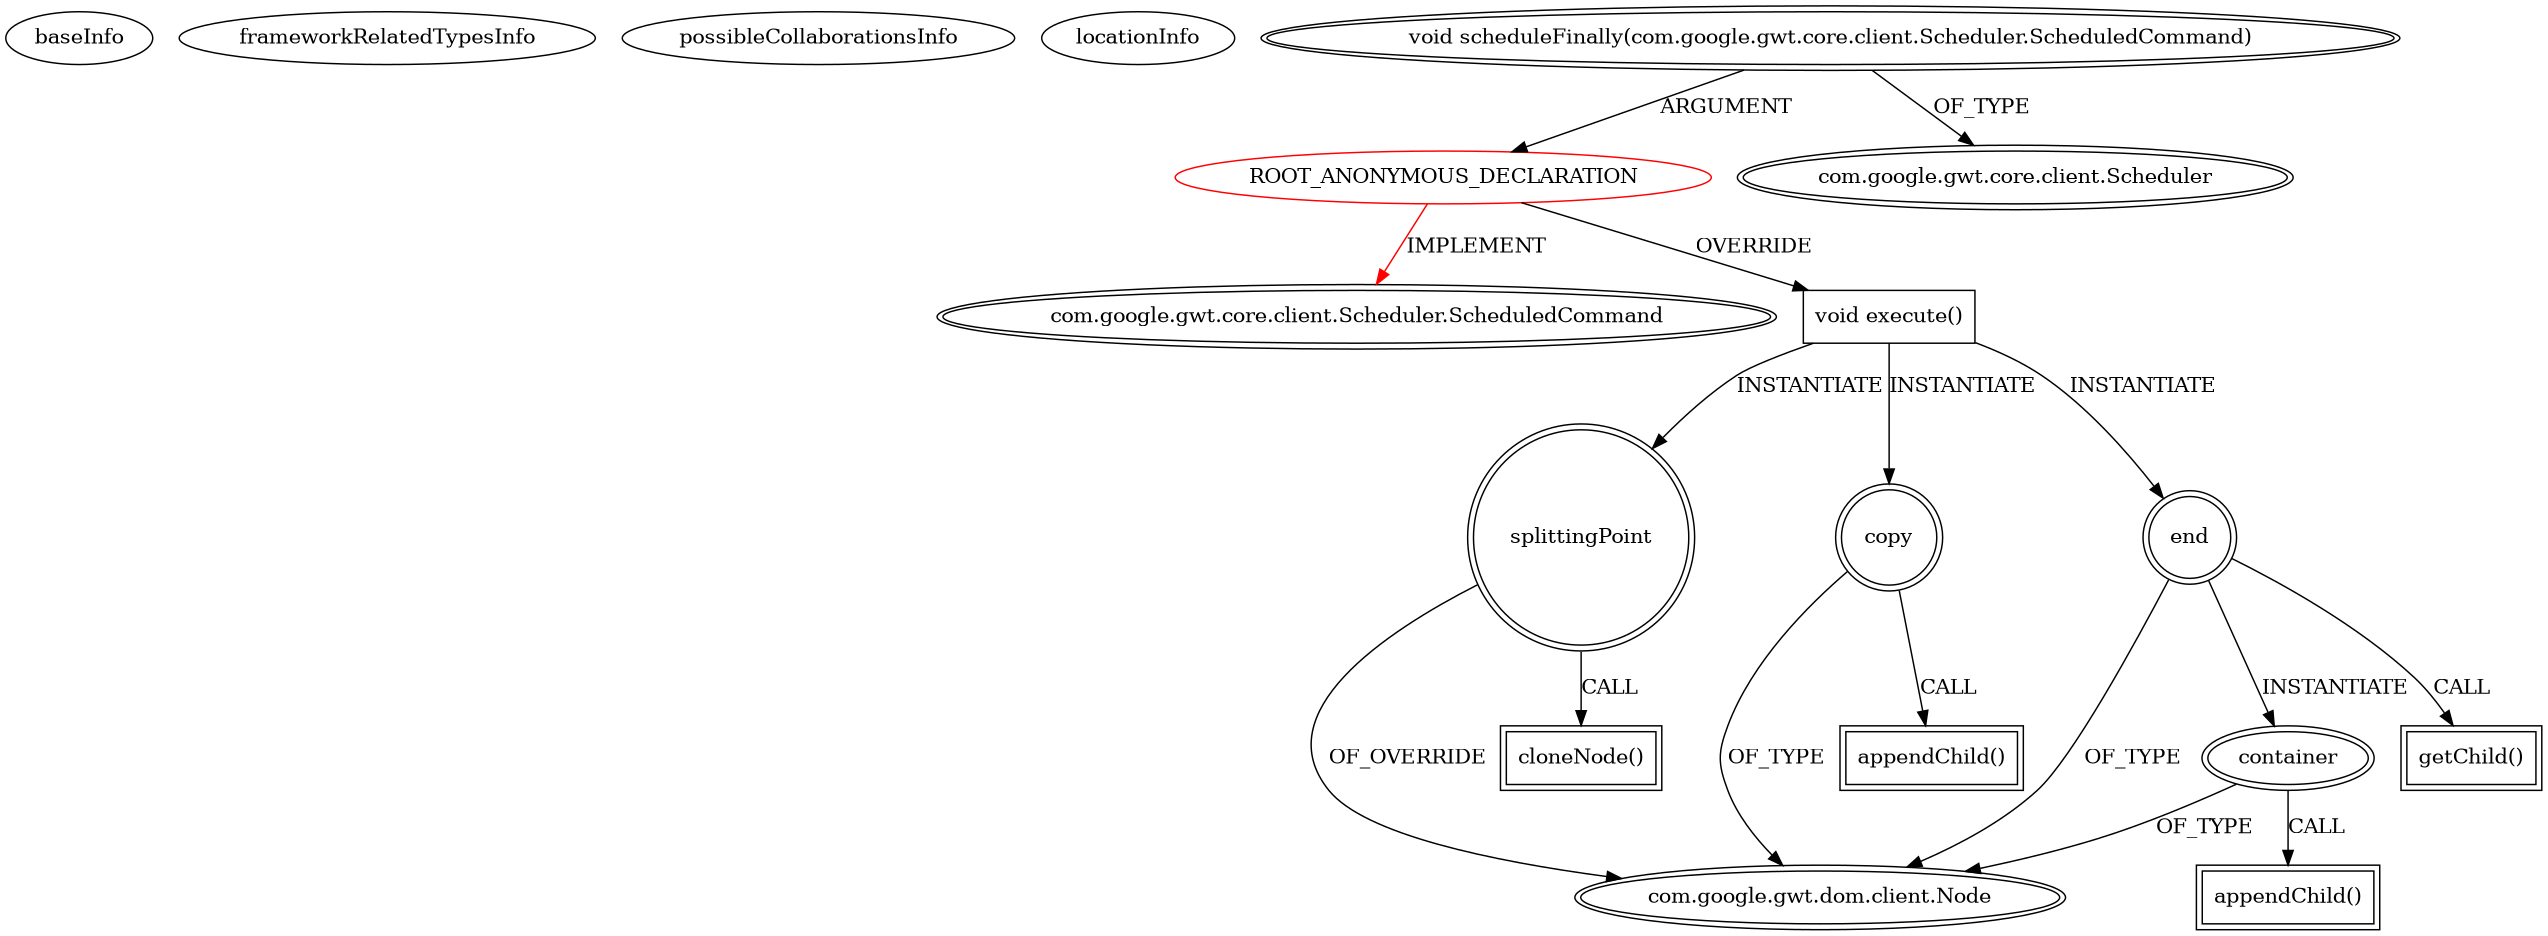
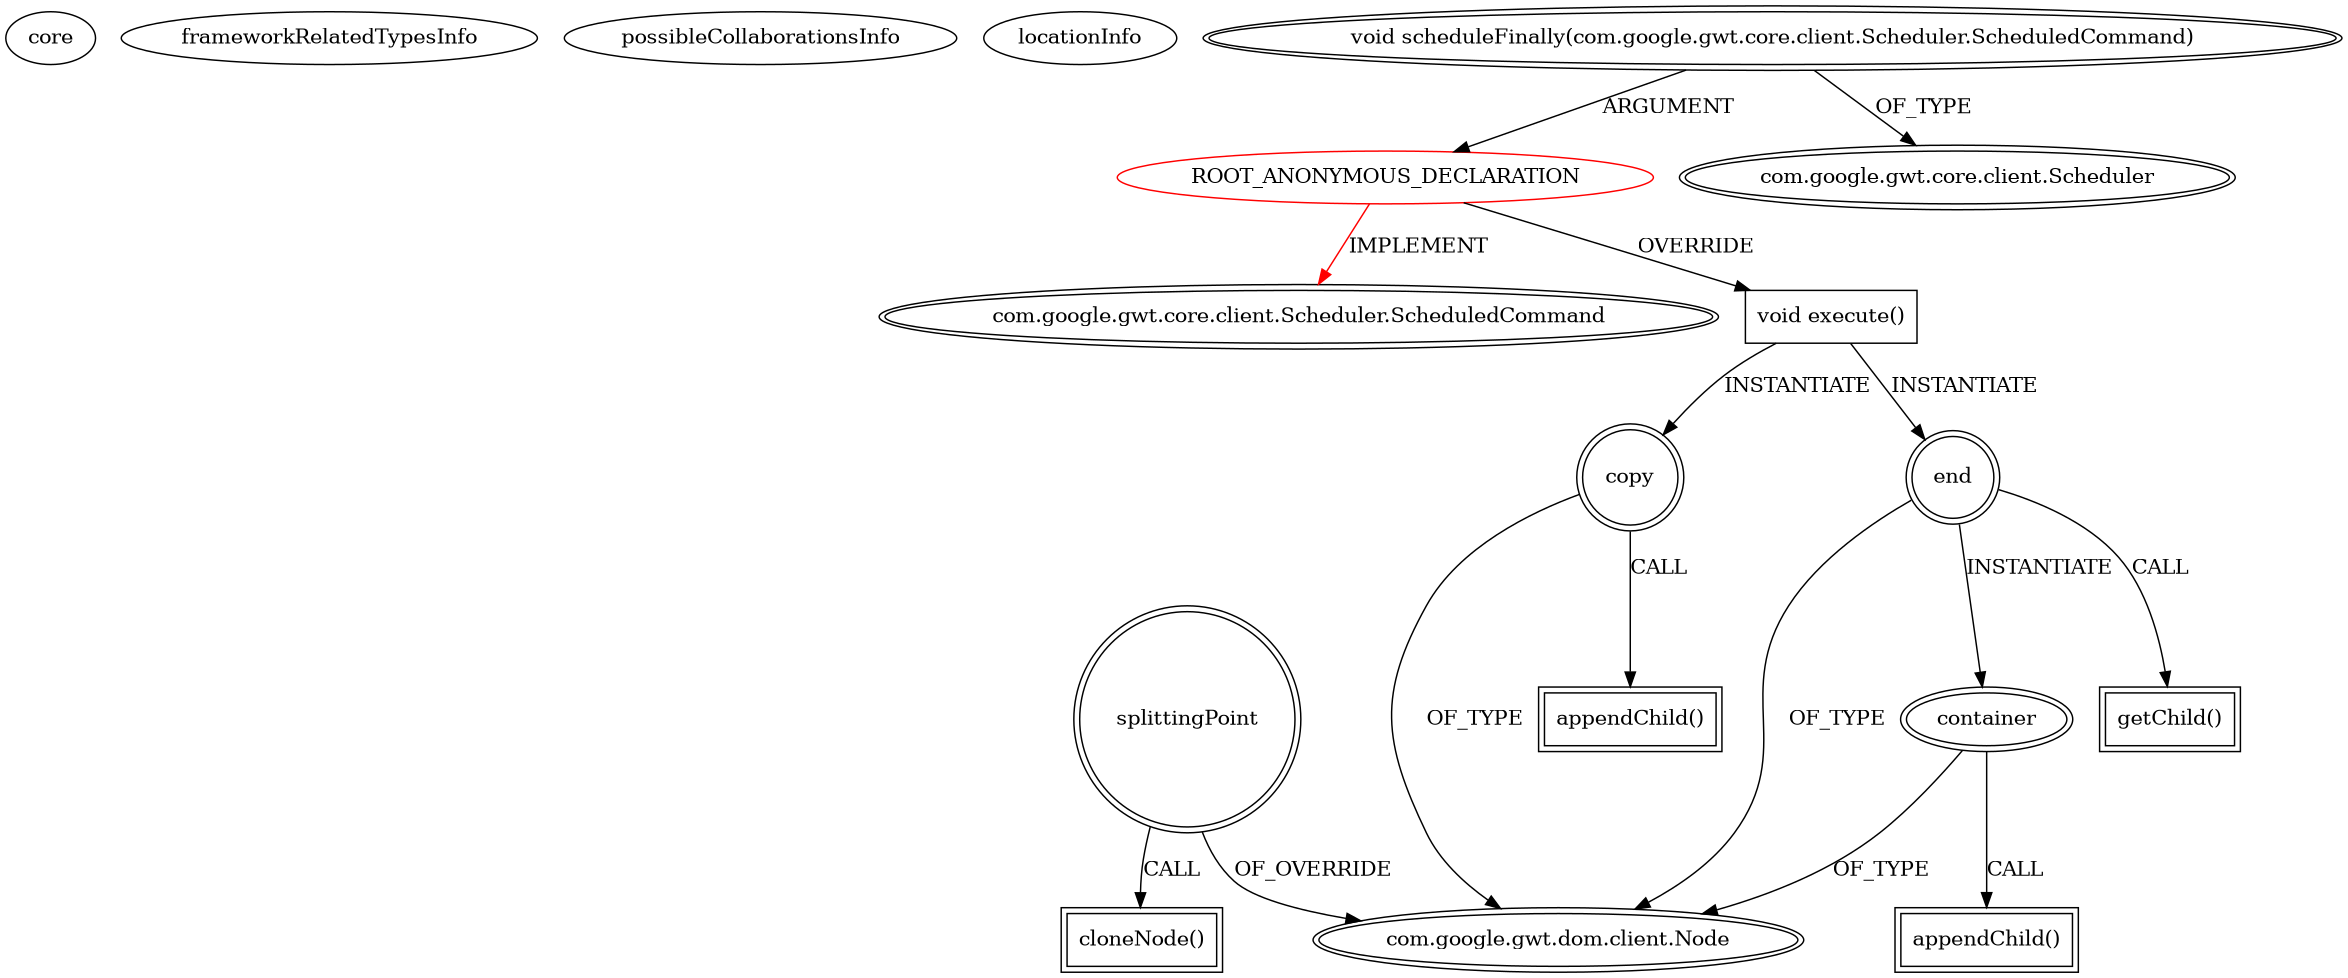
node "baseInfo": label "baseInfo" -> "core"
edge "void execute()" -> "splittingPoint": removed, label "INSTANTIATE"
